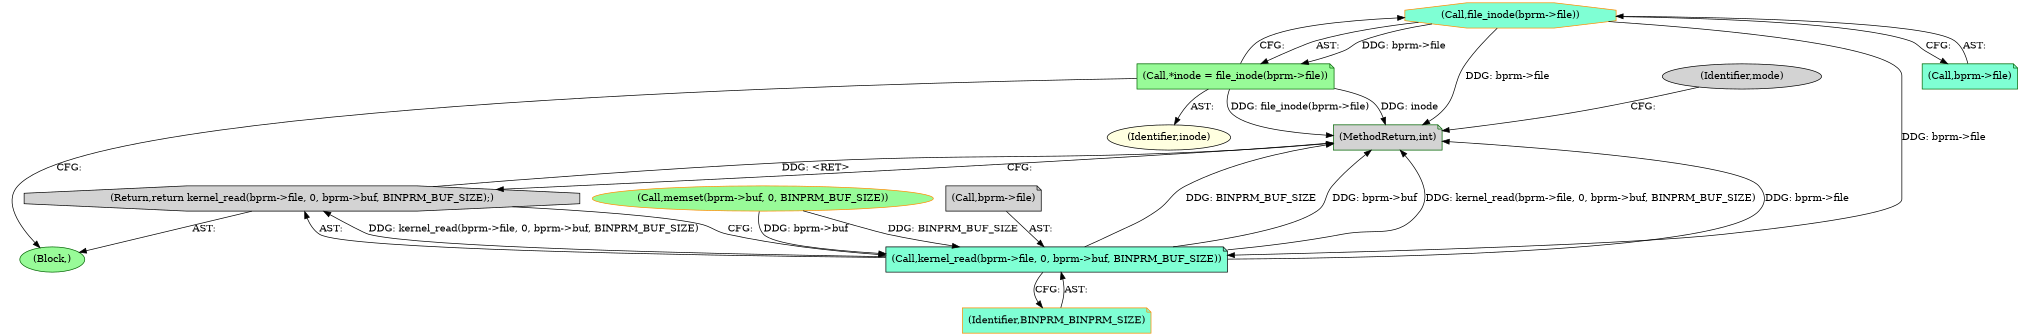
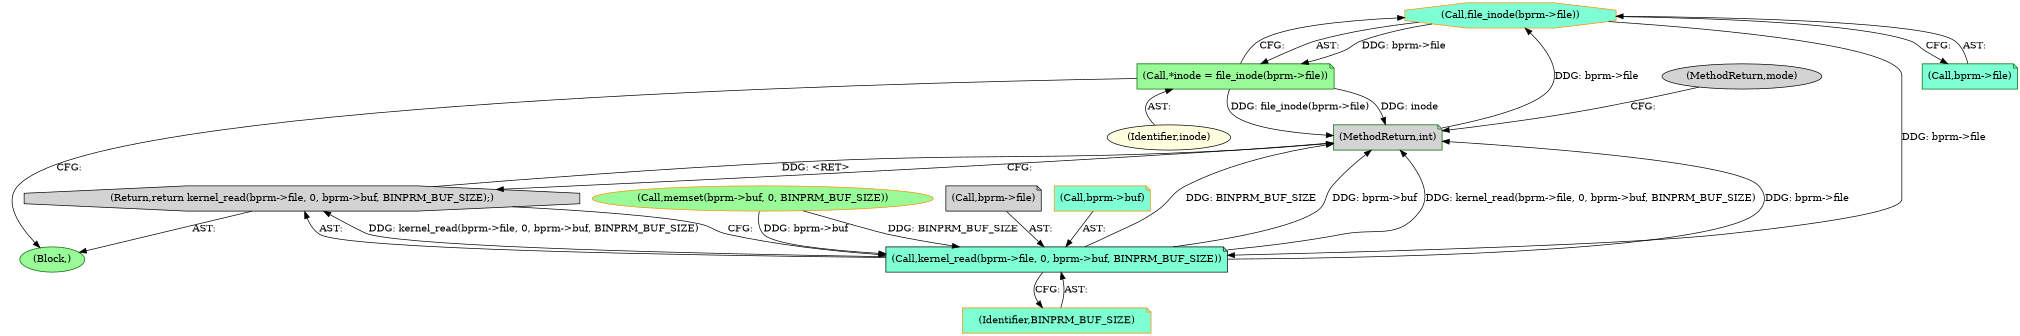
edge "(Call,file_inode(bprm->file))" -> "(MethodReturn,int)": reversed
node "(Identifier,mode)": label "(Identifier,mode)" -> "(MethodReturn,mode)"
edge "(Call,*inode = file_inode(bprm->file))" -> "(Identifier,inode)": reversed
node "(Call,bprm->buf)": added
node "(Identifier,BINPRM_BINPRM_SIZE)": label "(Identifier,BINPRM_BINPRM_SIZE)" -> "(Identifier,BINPRM_BUF_SIZE)"
